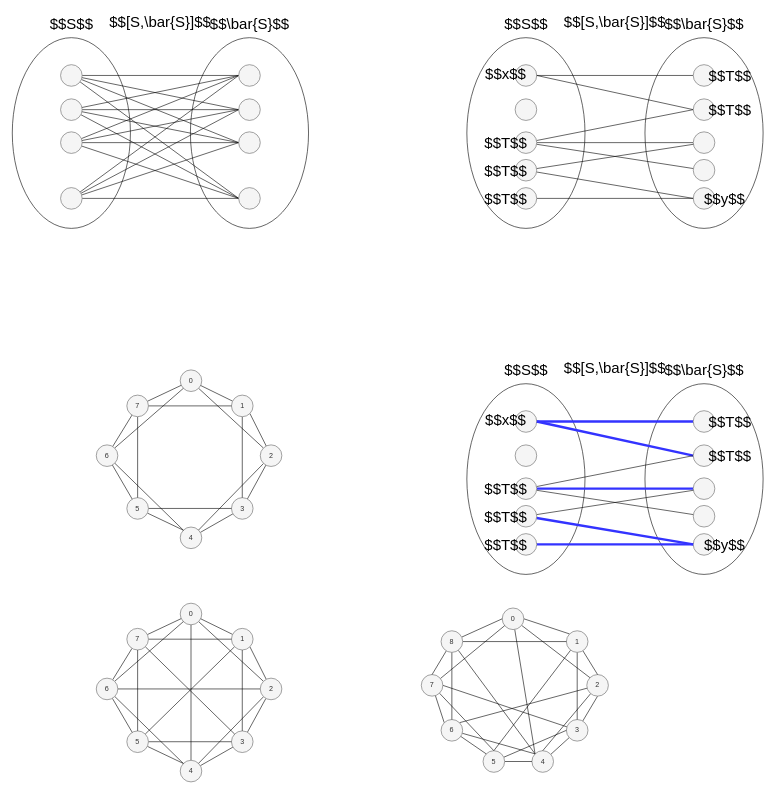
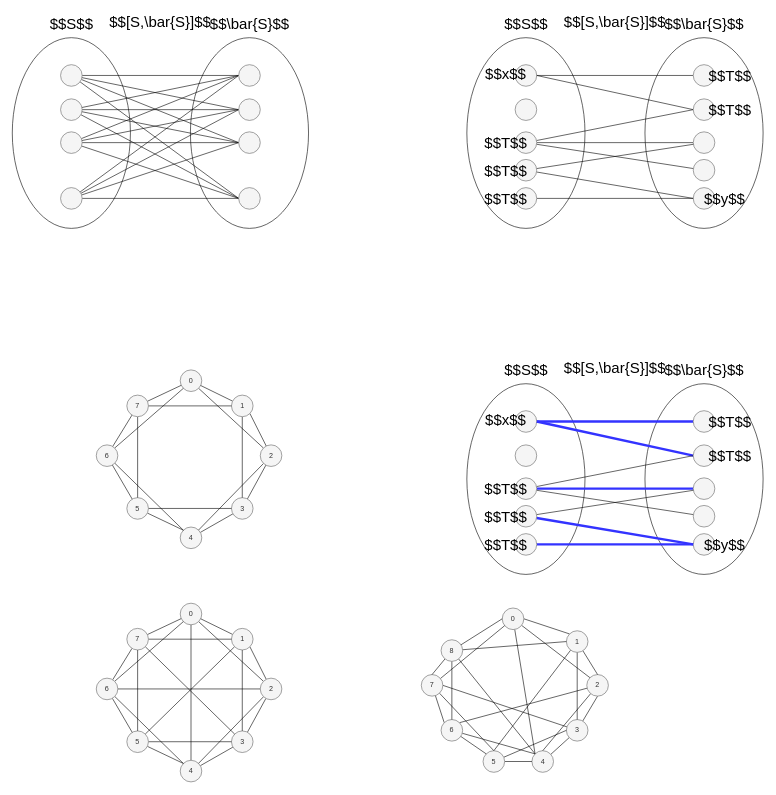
node "8": moved (452, 642) -> (452, 651)
